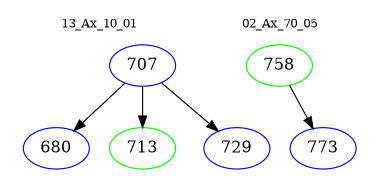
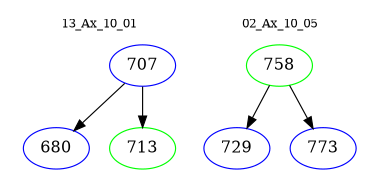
cluster "02_Ax_70_05": label "02_Ax_70_05" -> "02_Ax_10_05"
edge "707" -> "729": now "758" -> "729"
